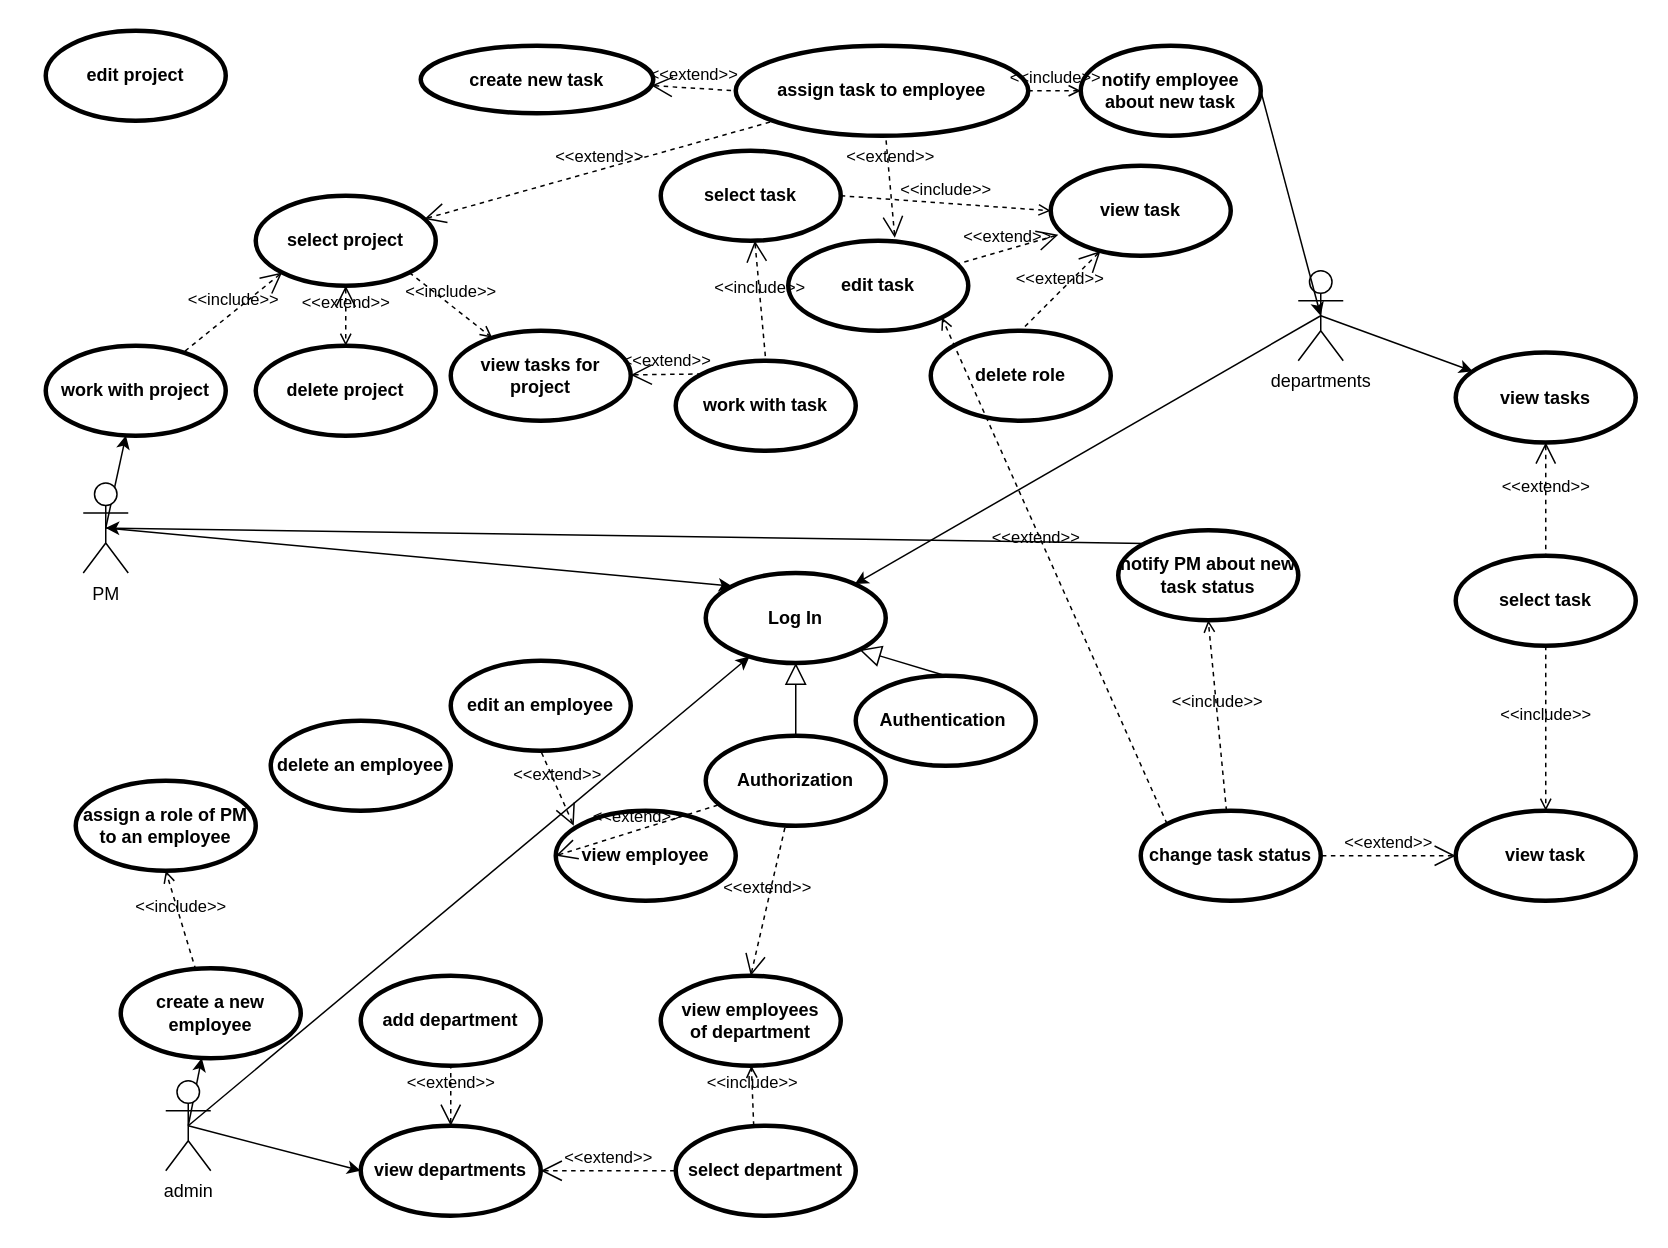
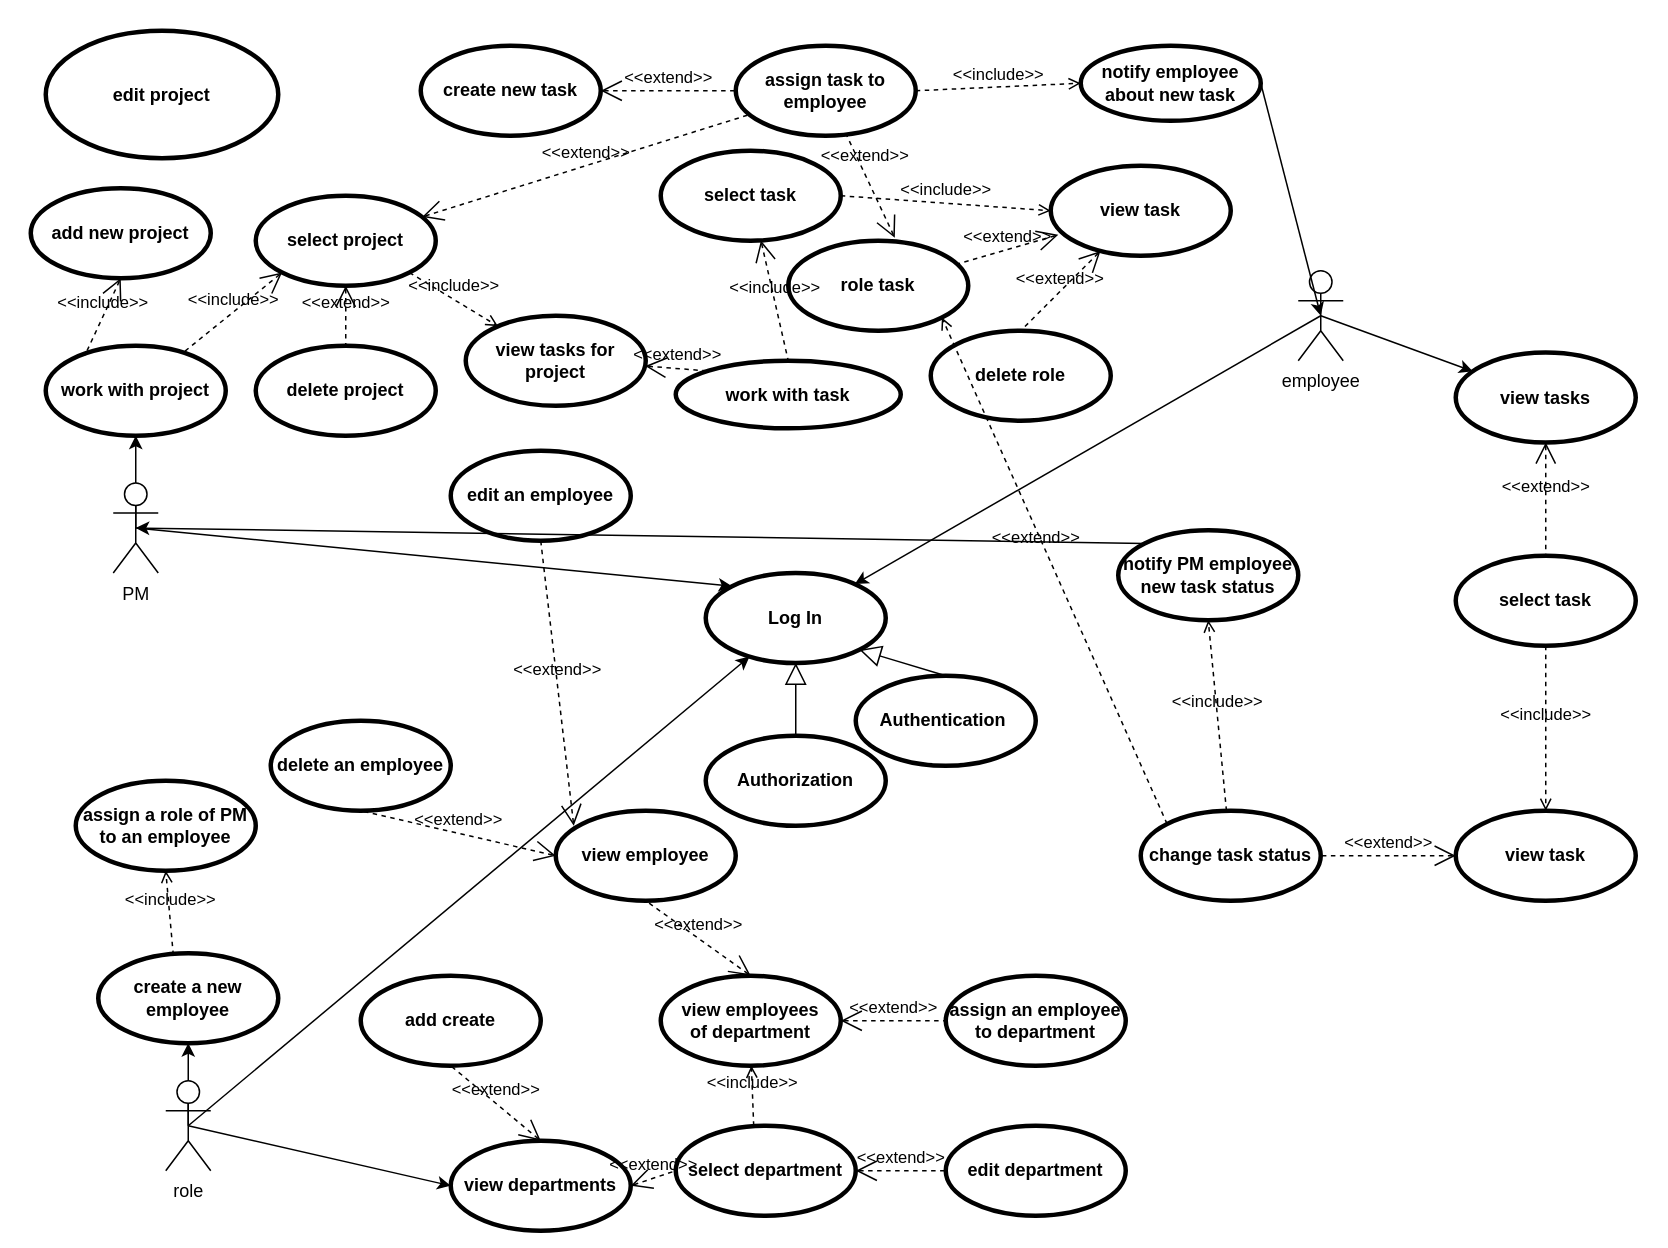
node "edit project": size 180x90 -> 233x128
node "create new task": size 233x68 -> 180x90
node "assign task to employee": size 293x90 -> 180x90
node "notify employee about new task": size 180x90 -> 180x75
node "add new project": added
node "edit task": label "edit task" -> "role task"
edge "work with project" -> "add new project": added, label "<<include>>"
edge "select project" -- "delete project": arrowhead open -> none
node "view tasks for project": moved (541, 376) -> (556, 361)
node "departments": label "departments" -> "employee"
node "work with task": size 180x90 -> 225x68
node "PM": moved (106, 528) -> (136, 528)
node "notify PM about new task status": label "notify PM about new task status" -> "notify PM employee new task status"
node "edit an employee": moved (541, 706) -> (541, 496)
edge "Authorization" -> "view employee": now "delete an employee" -> "view employee"
edge "Authorization" -> "view employees of department": now "view employee" -> "view employees of department"
node "create a new employee": moved (211, 1013) -> (188, 998)
node "add department": label "add department" -> "add create"
edge "assign an employee to department" -> "view employees of department": added, label "<<extend>>"
node "assign an employee to department": added
node "view departments": moved (451, 1171) -> (541, 1186)
edge "edit department" -> "select department": added, label "<<extend>>"
node "edit department": added
node "admin": label "admin" -> "role"
